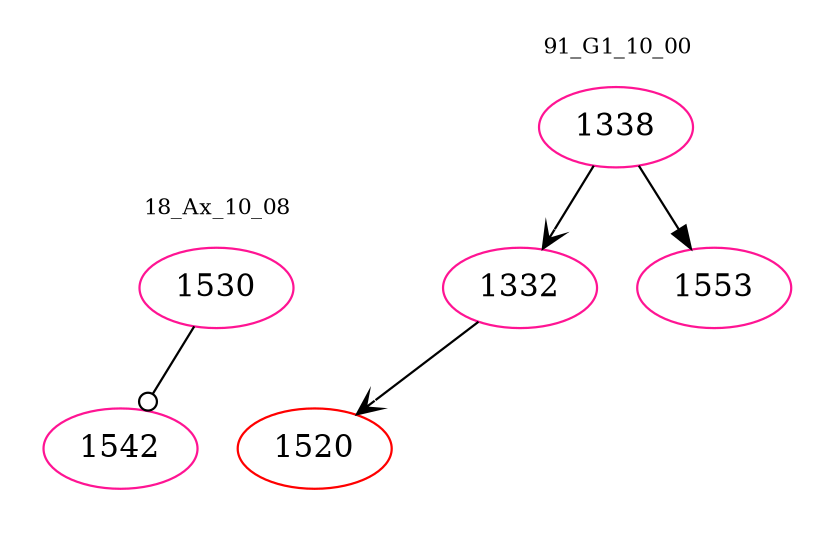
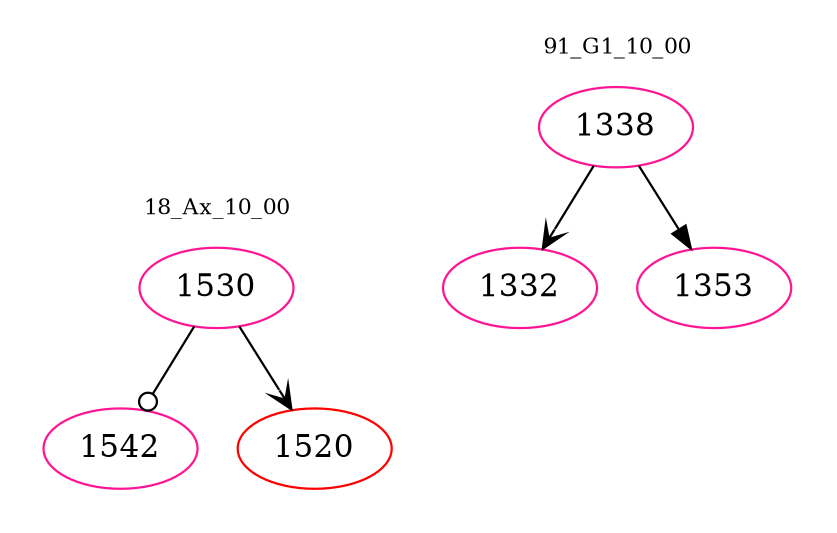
cluster "18_Ax_10_08": label "18_Ax_10_08" -> "18_Ax_10_00"
node "1553": label "1553" -> "1353"
edge "1332" -> "1520": now "1530" -> "1520"
